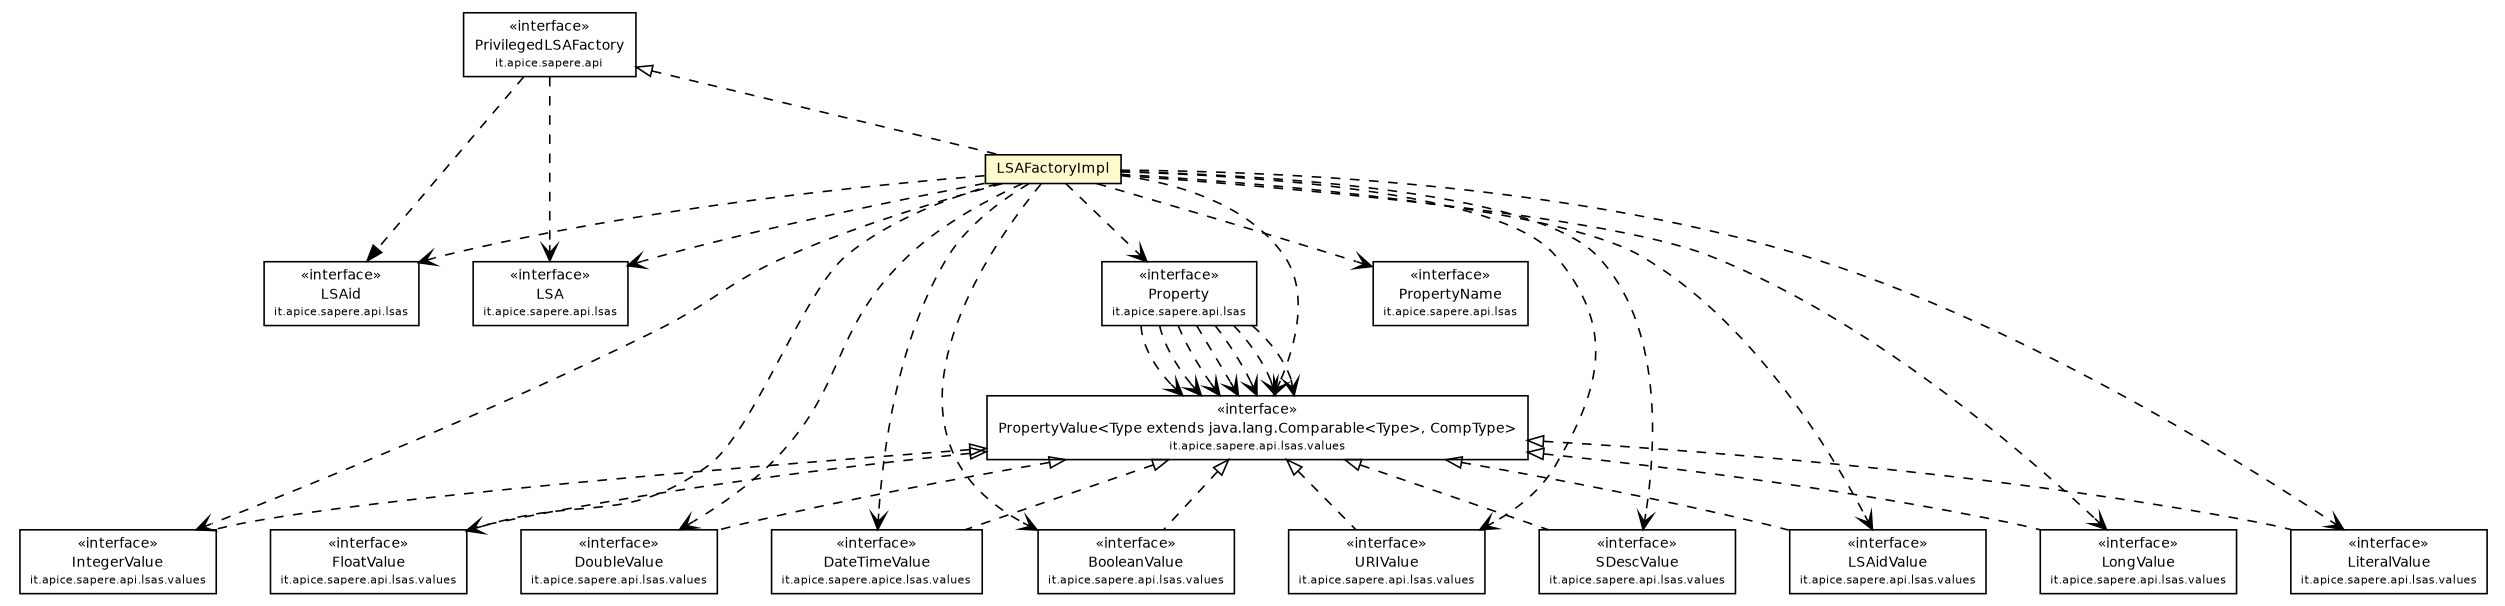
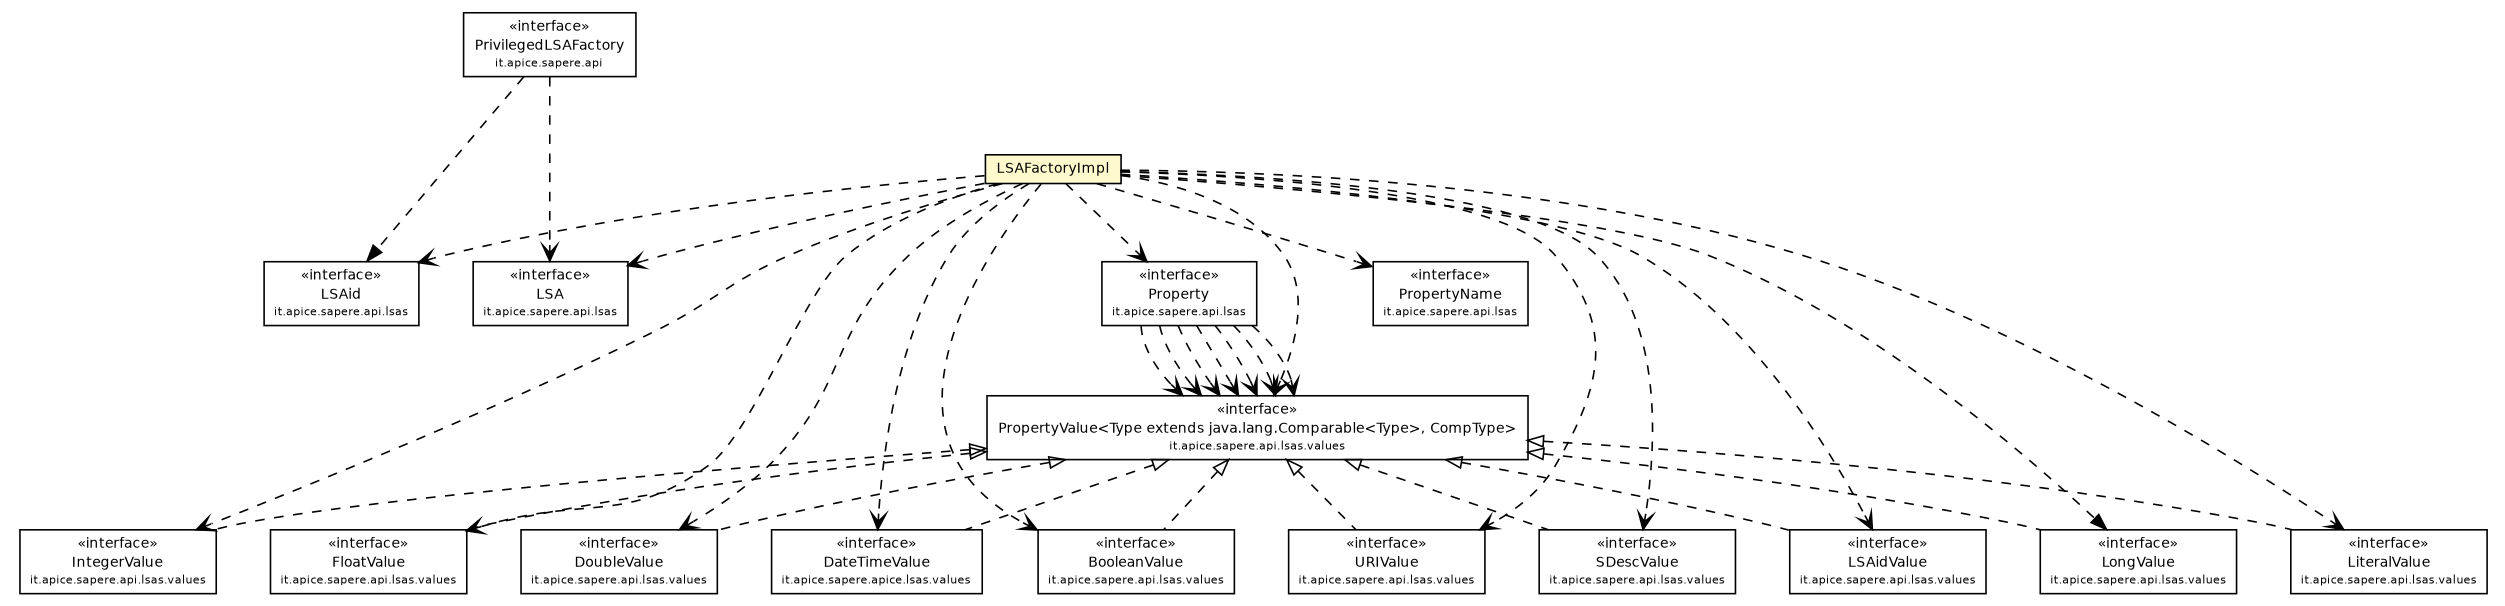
edge "LSAFactoryImpl" -> "PrivilegedLSAFactory": removed
edge "LSAFactoryImpl" -> "LongValue": arrowhead open -> normal
